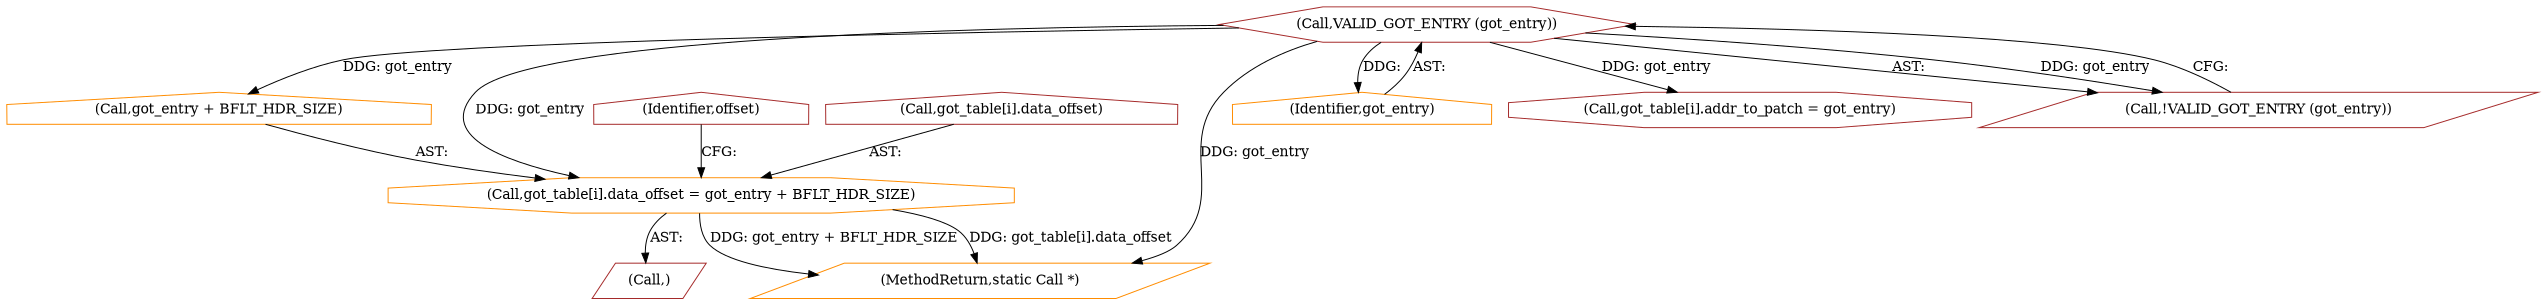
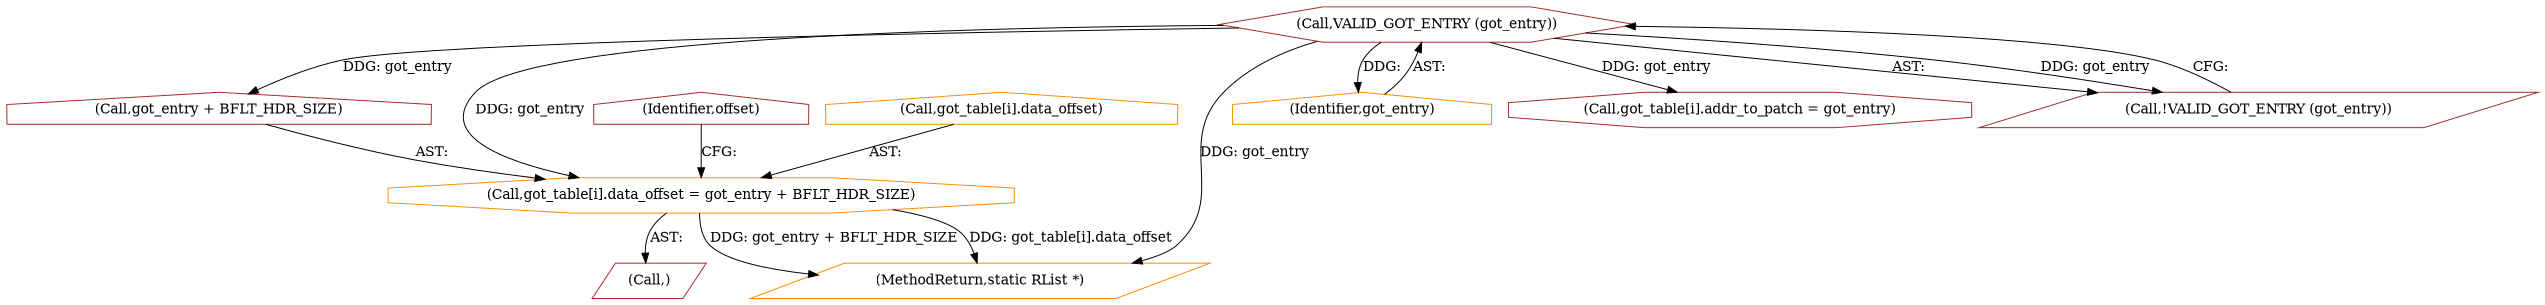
node "(Call,got_entry + BFLT_HDR_SIZE)": color darkorange -> brown
node "(Call,got_table[i].data_offset)": color brown -> darkorange
node "(MethodReturn,static Call *)": label "(MethodReturn,static Call *)" -> "(MethodReturn,static RList *)"
